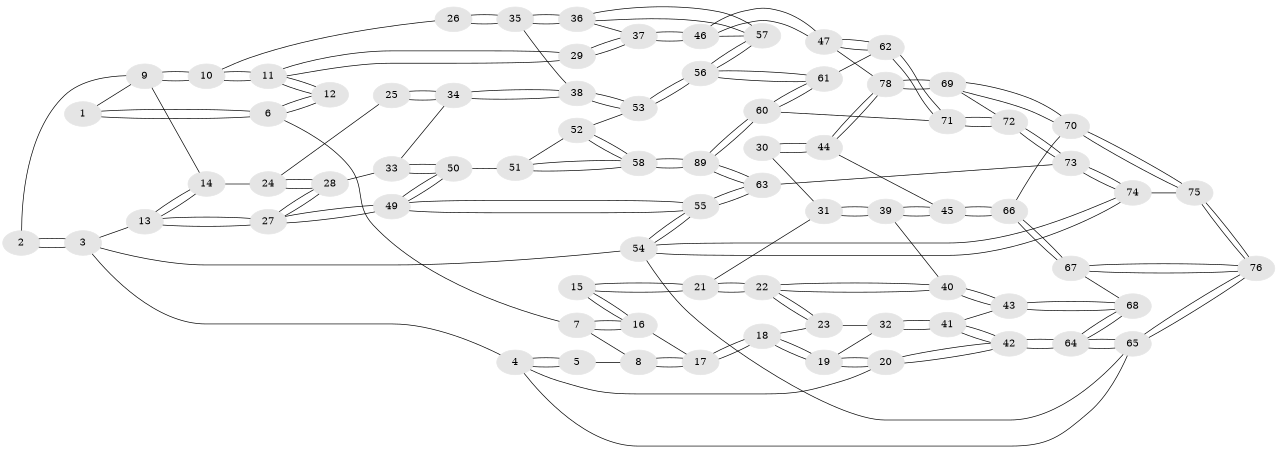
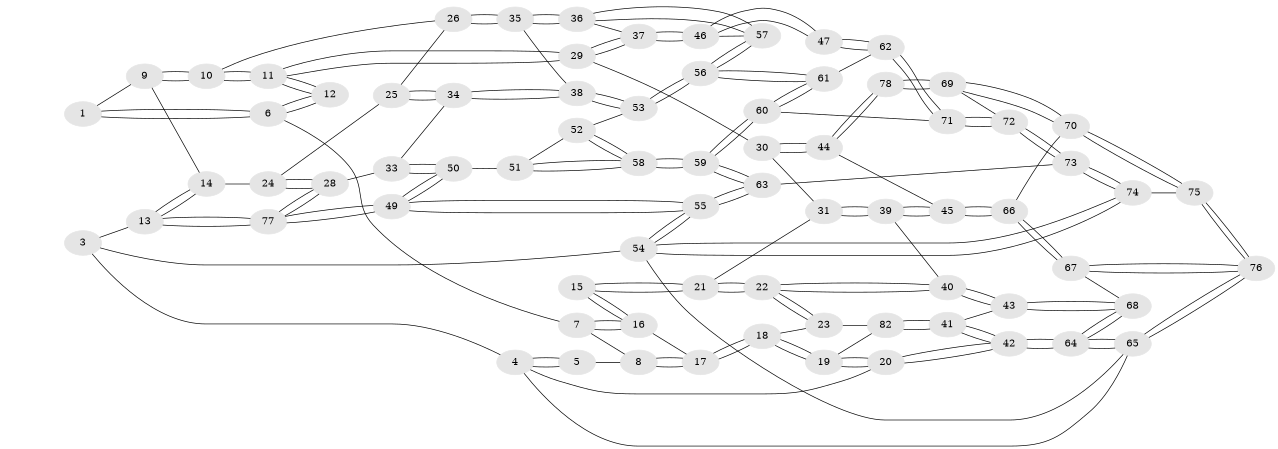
edge "26" -- "25": added
edge "47" -- "78": removed
edge "29" -- "30": added
node "89": label "89" -> "59"
node "27": label "27" -> "77"
node "2": removed
node "32": label "32" -> "82"
